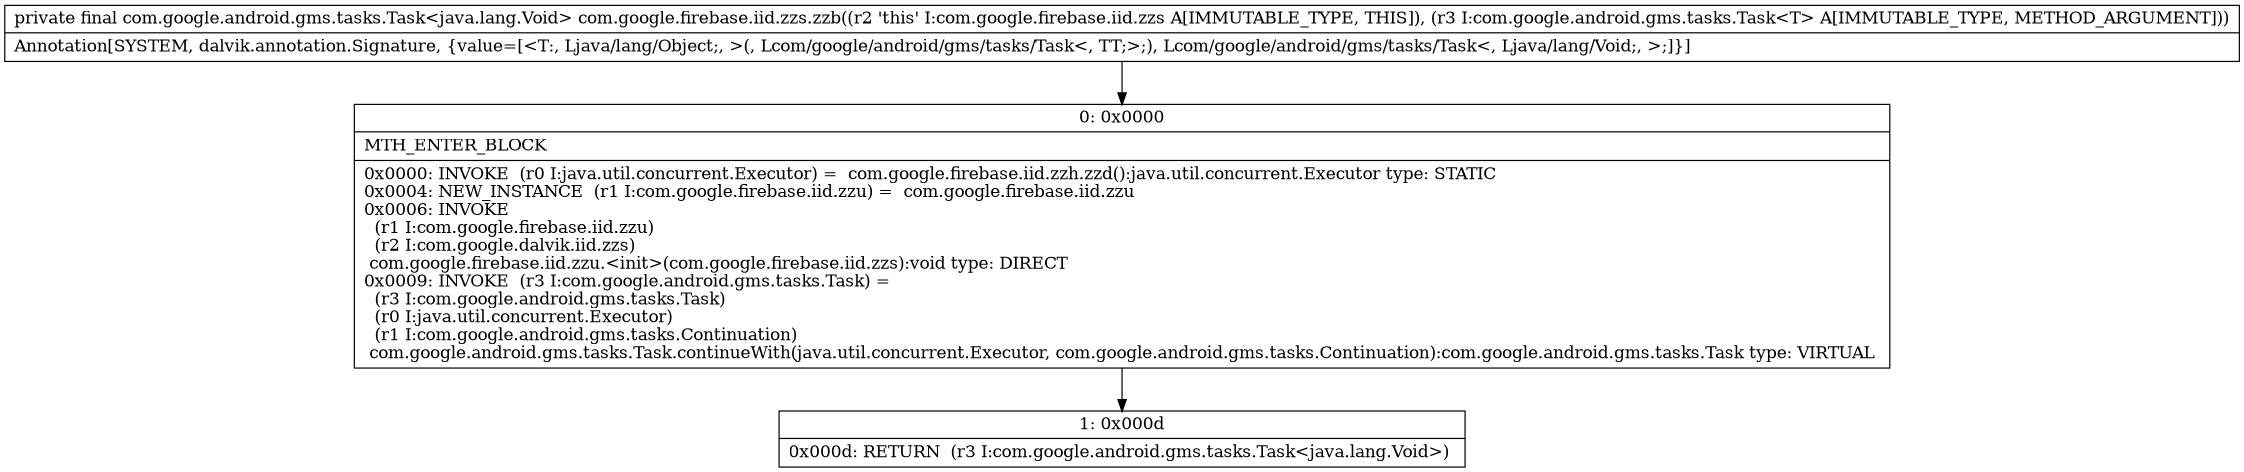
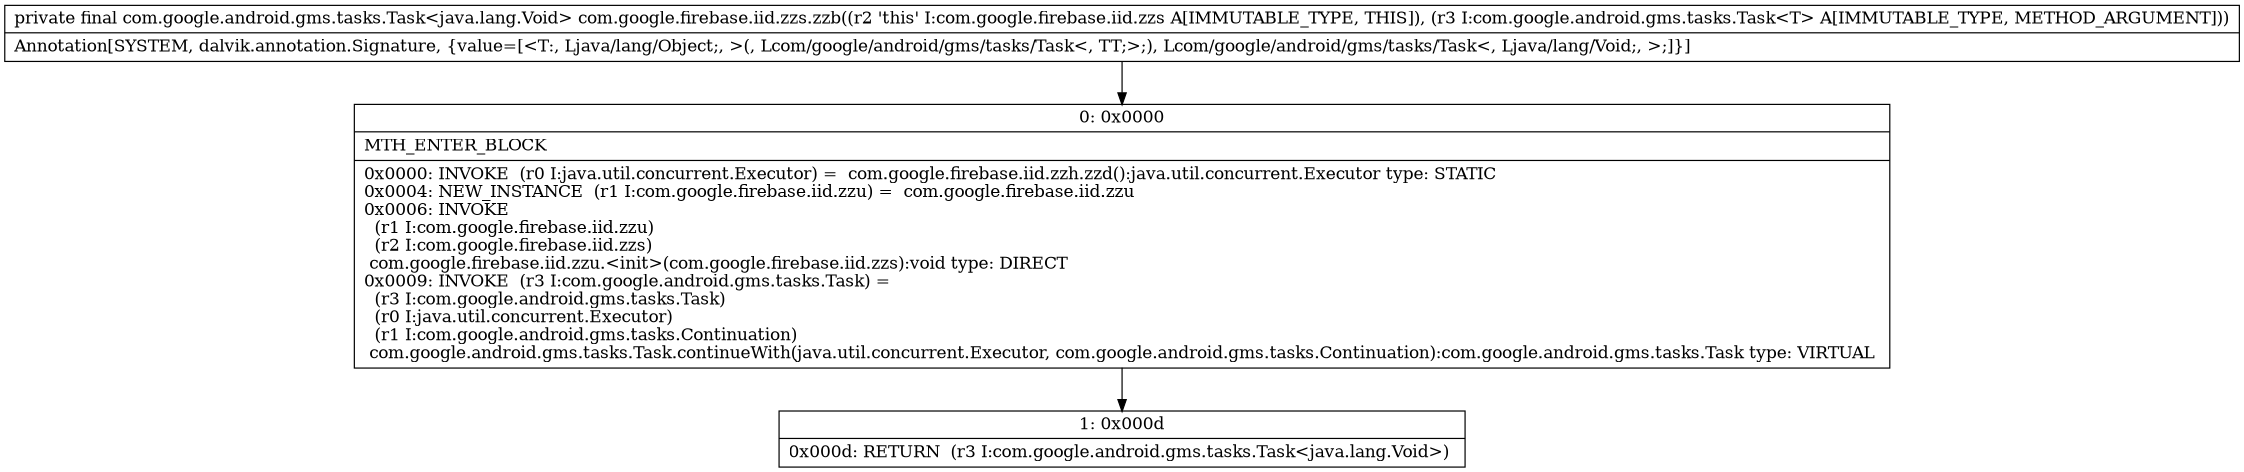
node "0: 0x0000": text "(r2 I:com.google.dalvik.iid.zzs)" -> "(r2 I:com.google.firebase.iid.zzs)"
